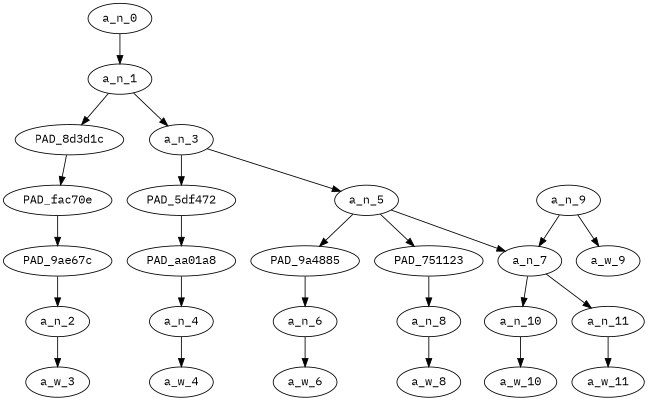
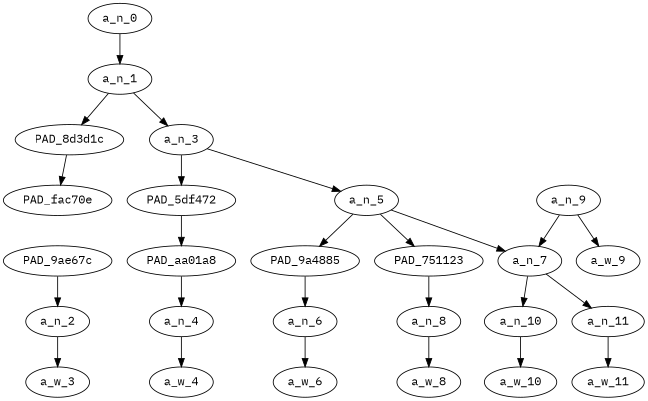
edge "PAD_fac70e" -> "PAD_9ae67c": removed
